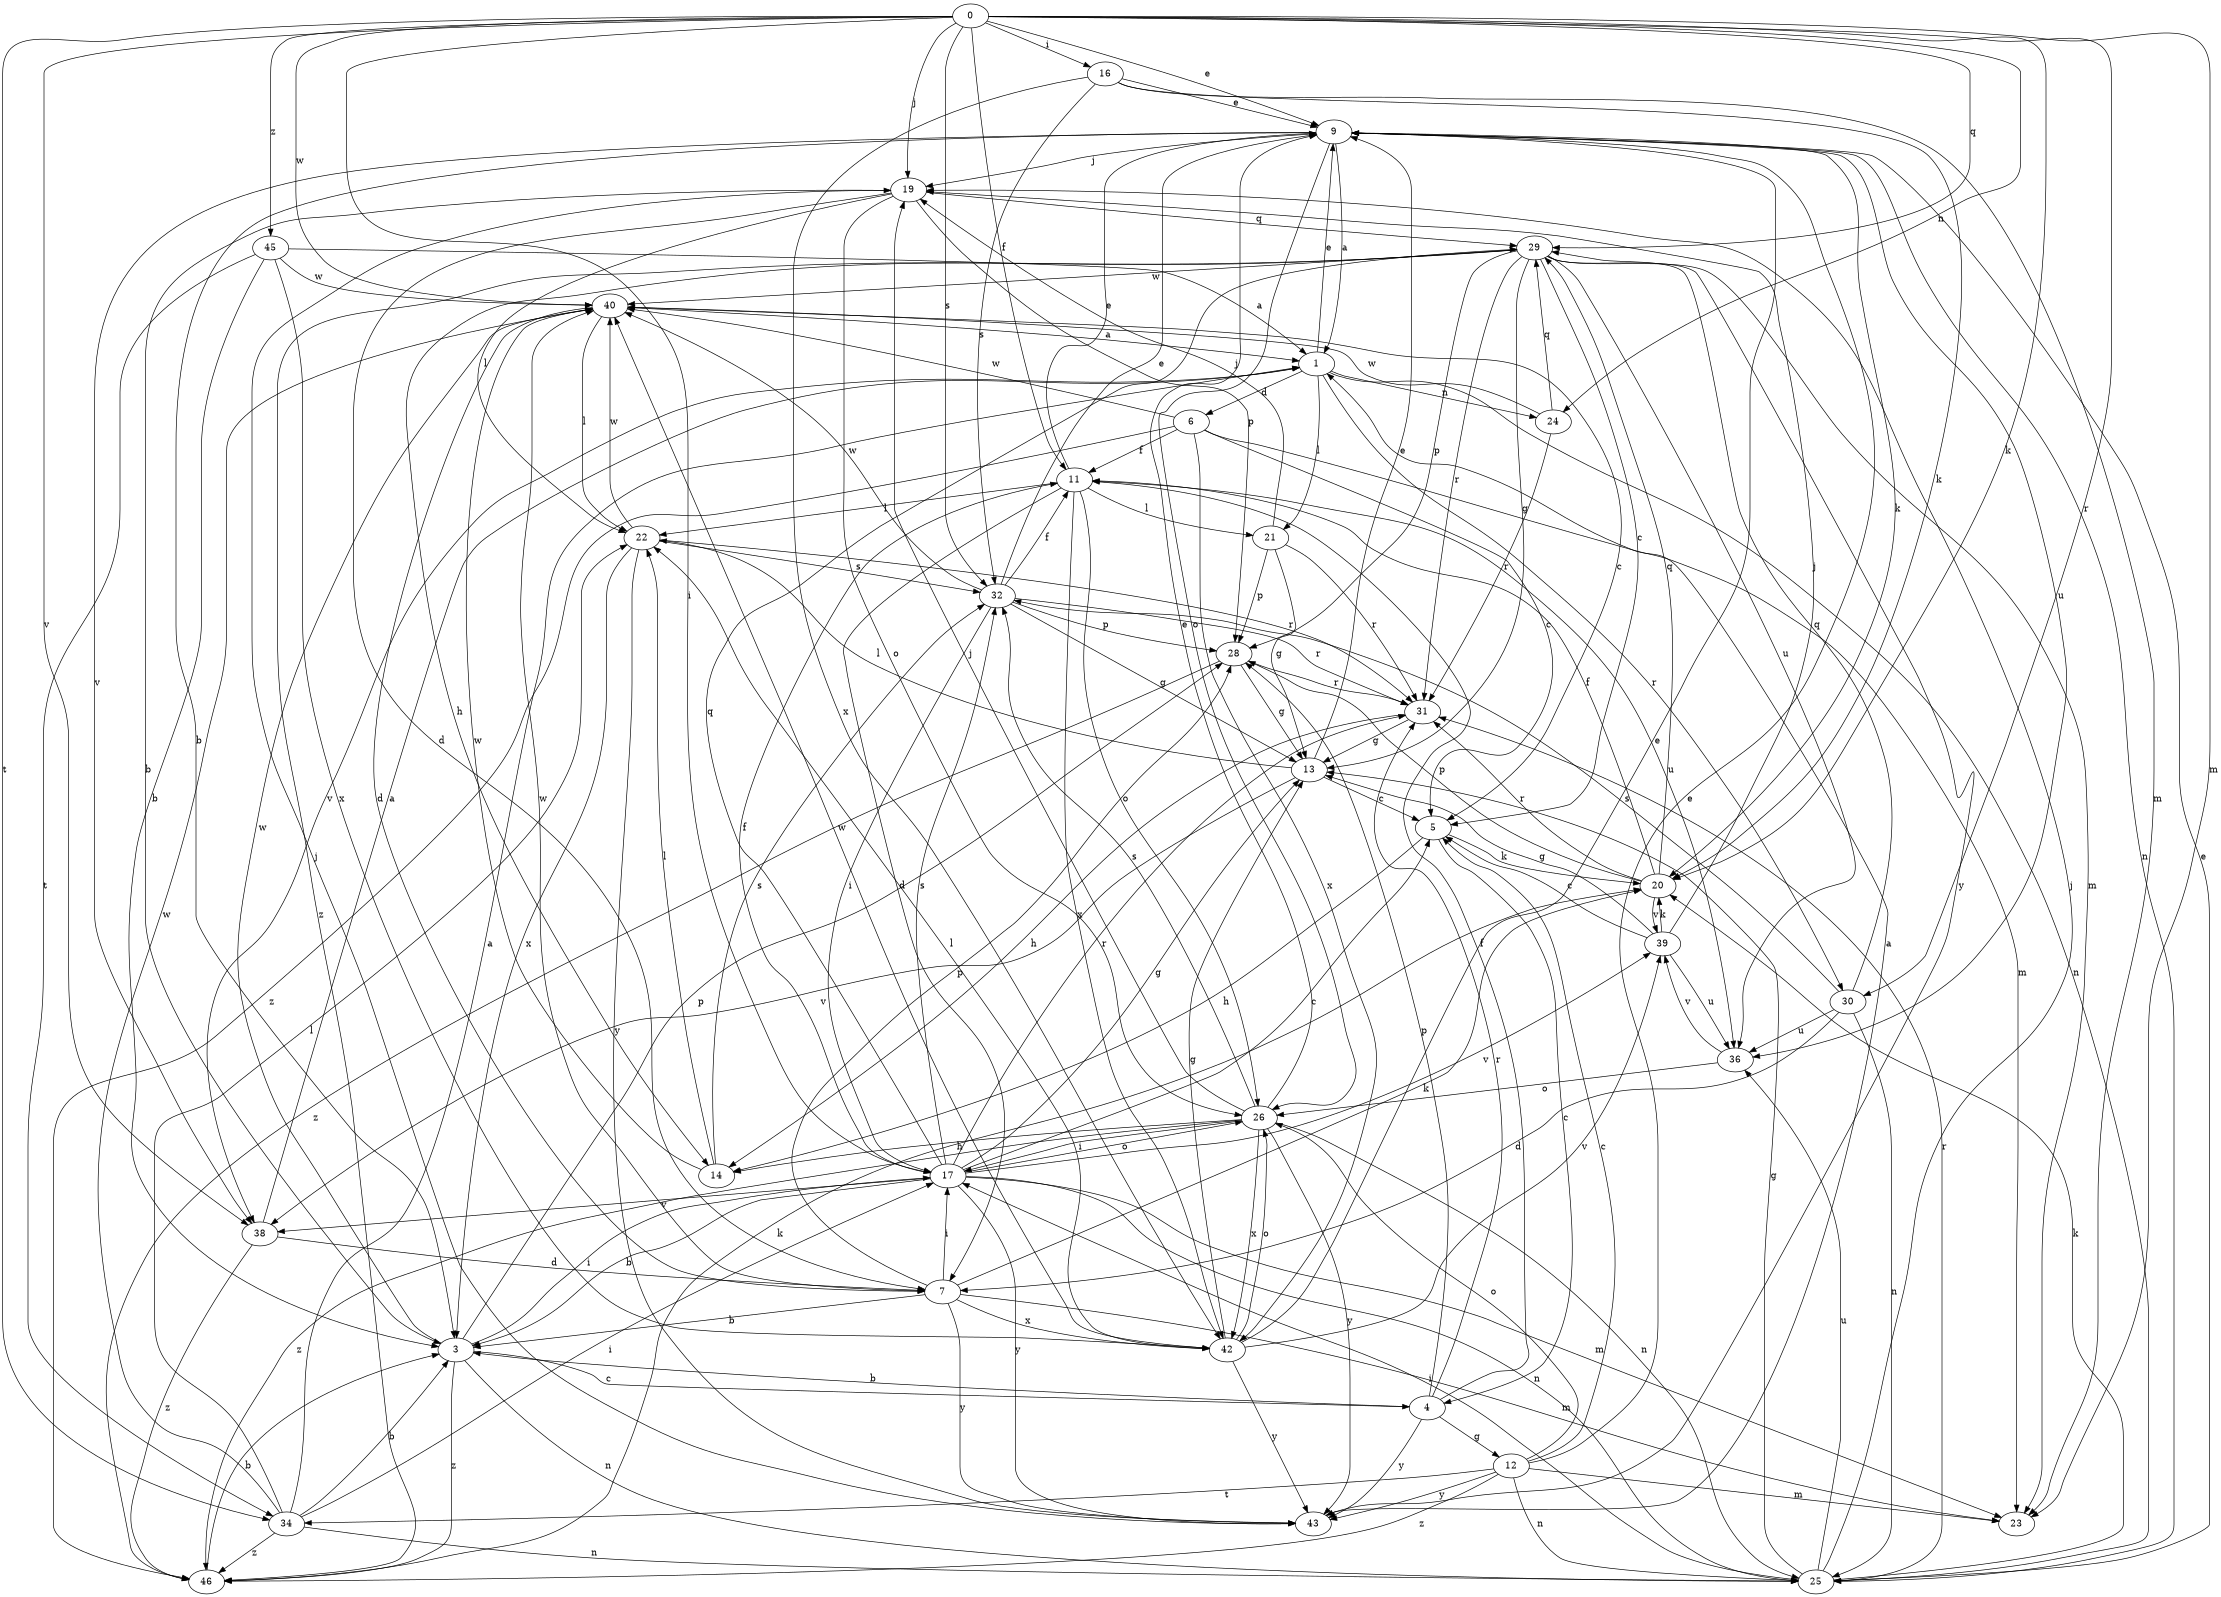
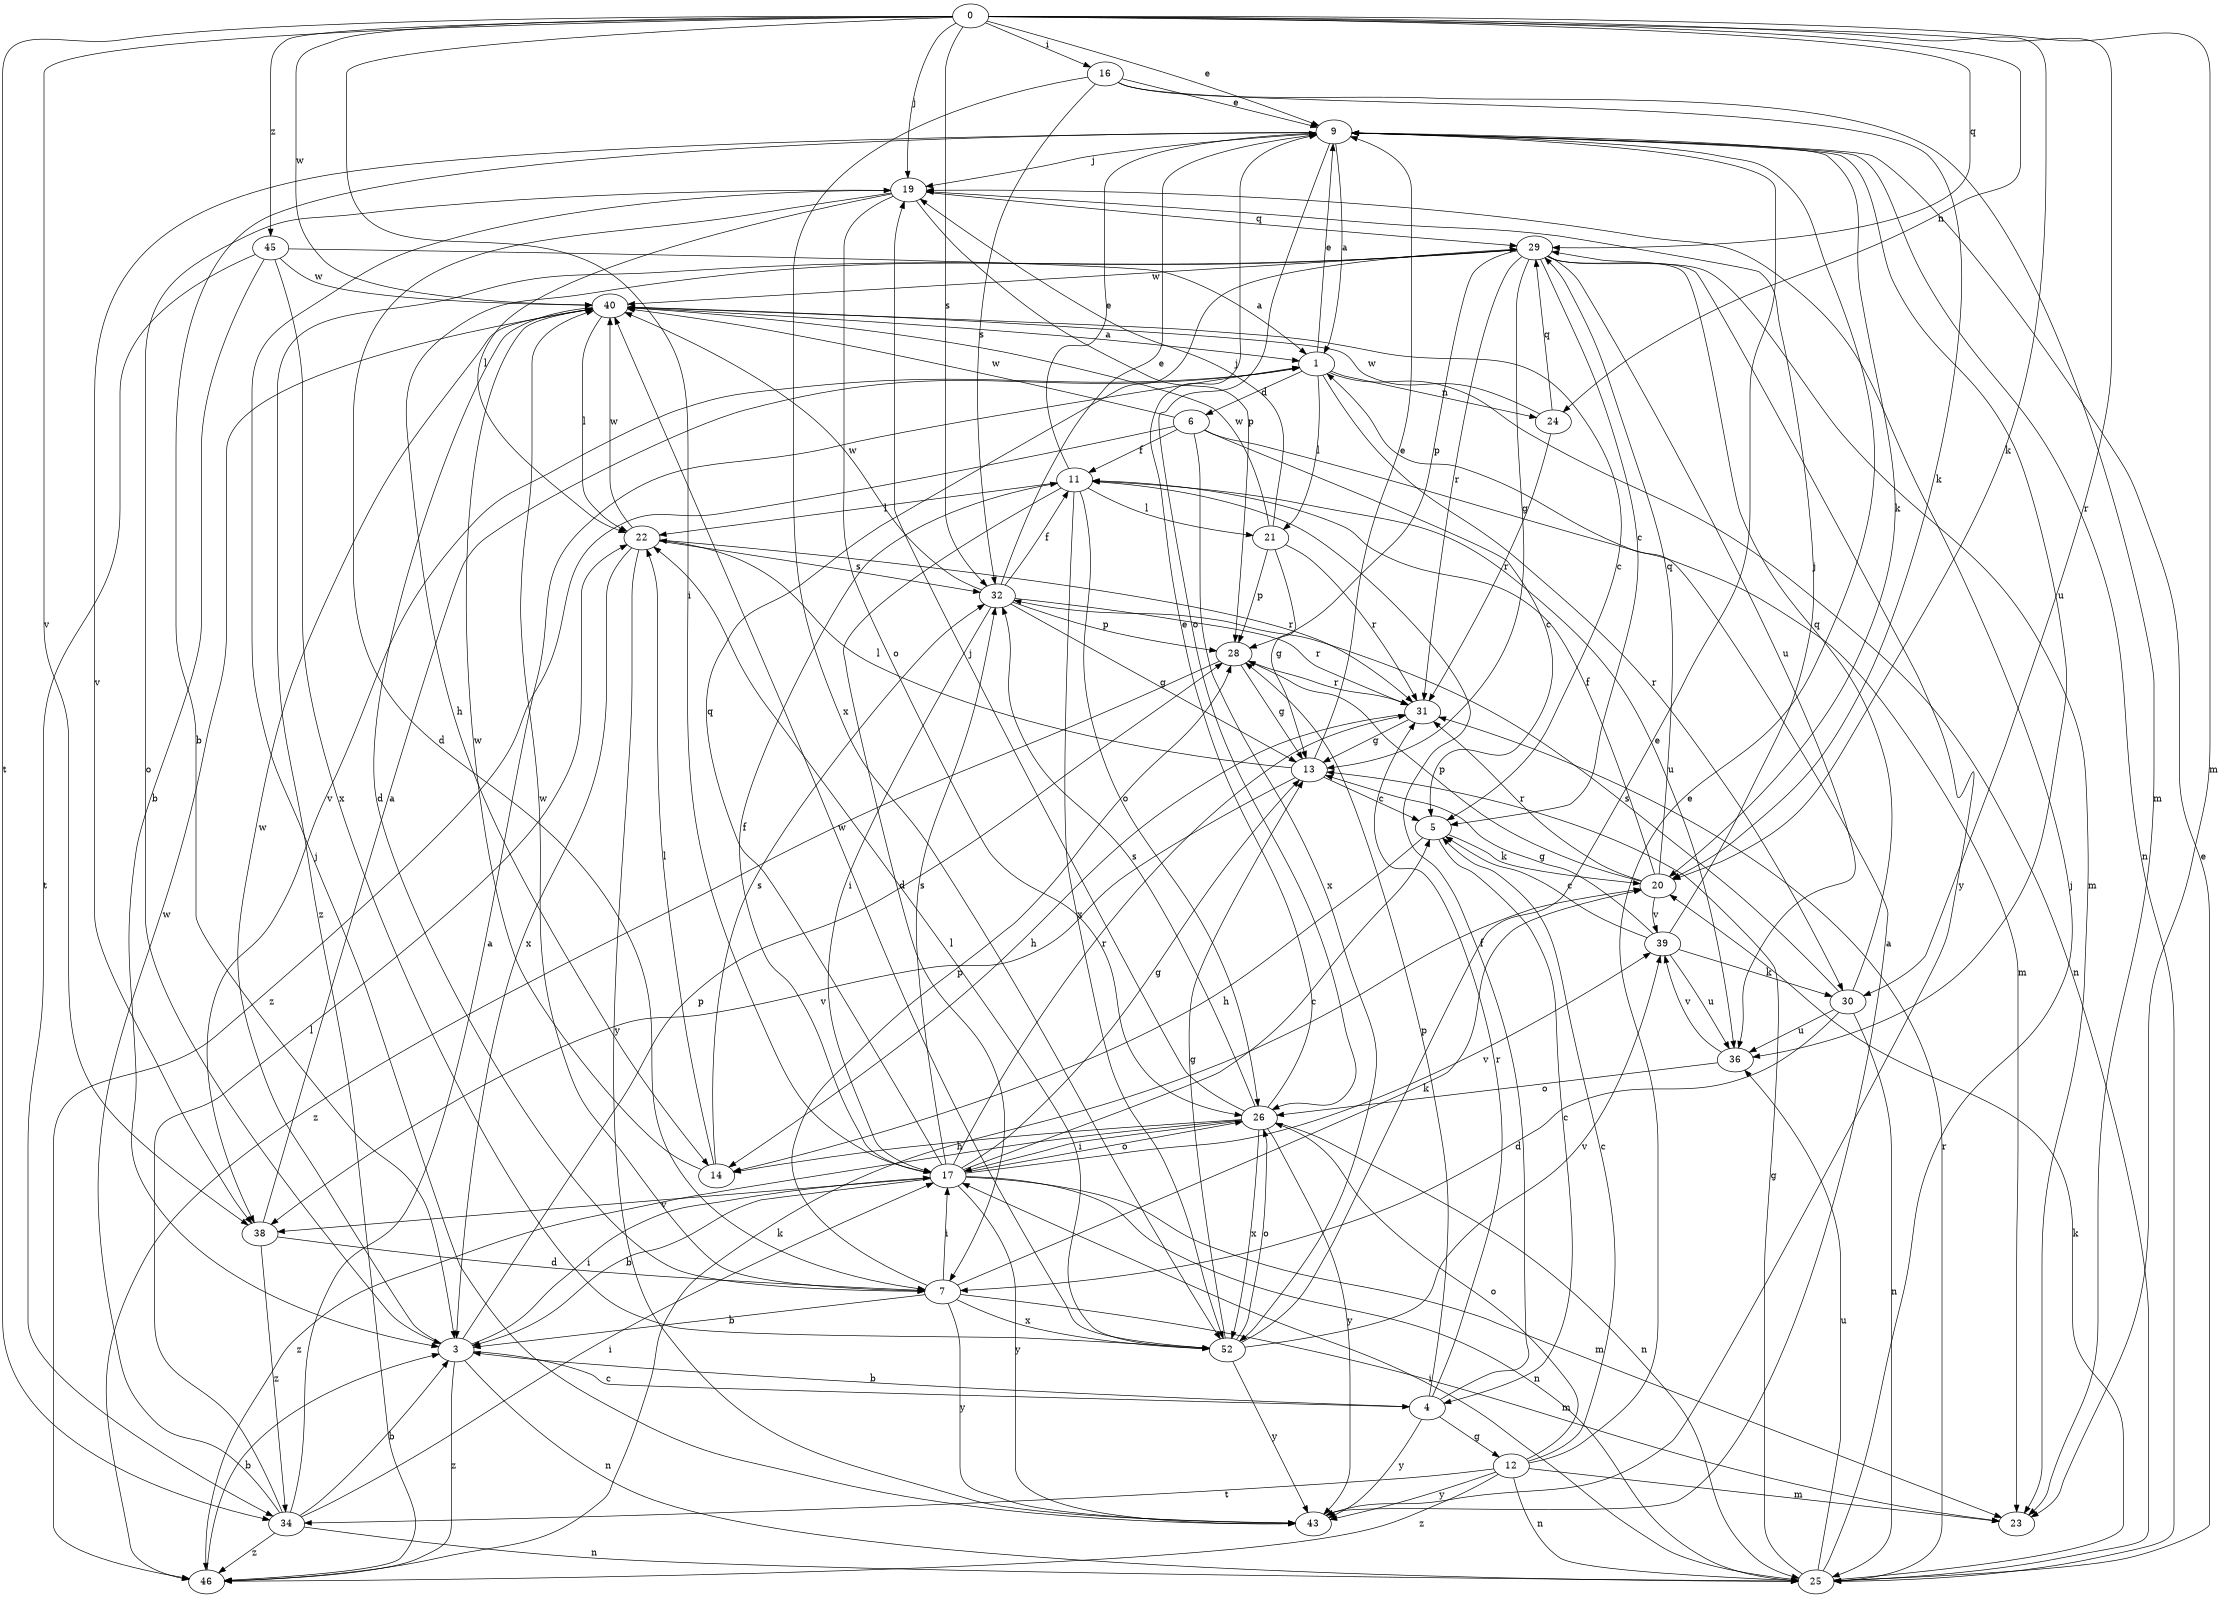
edge "0" -> "11": removed, label "f"
edge "21" -> "40": added, label "w"
edge "19" -> "3": label "b" -> "o"
edge "39" -> "20": now "39" -> "30"
node "42": label "42" -> "52"
edge "38" -> "46": now "38" -> "34"
